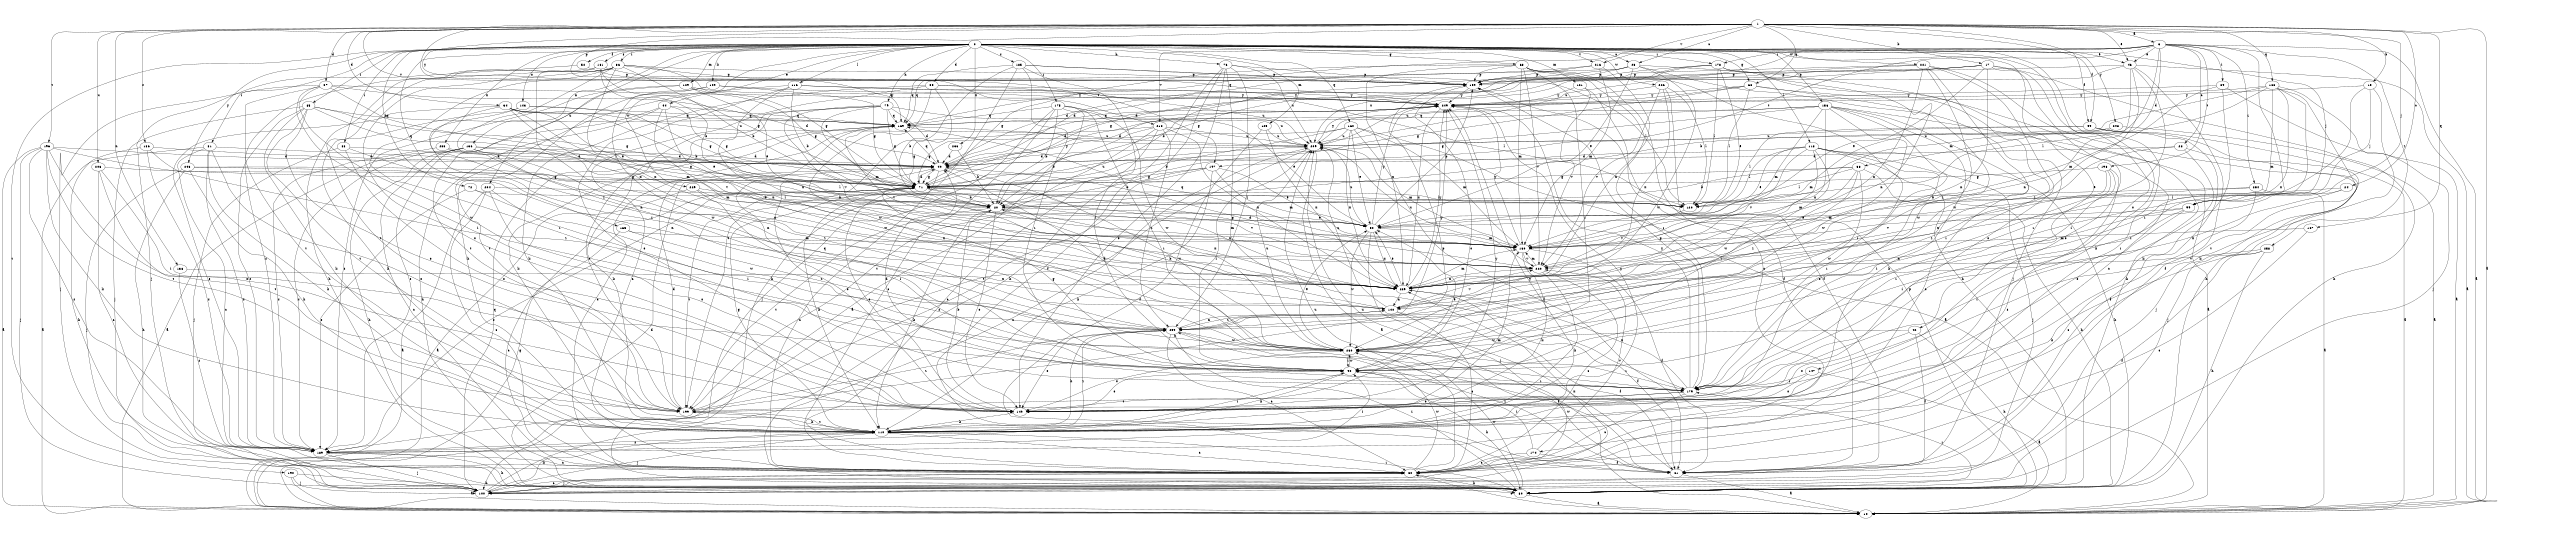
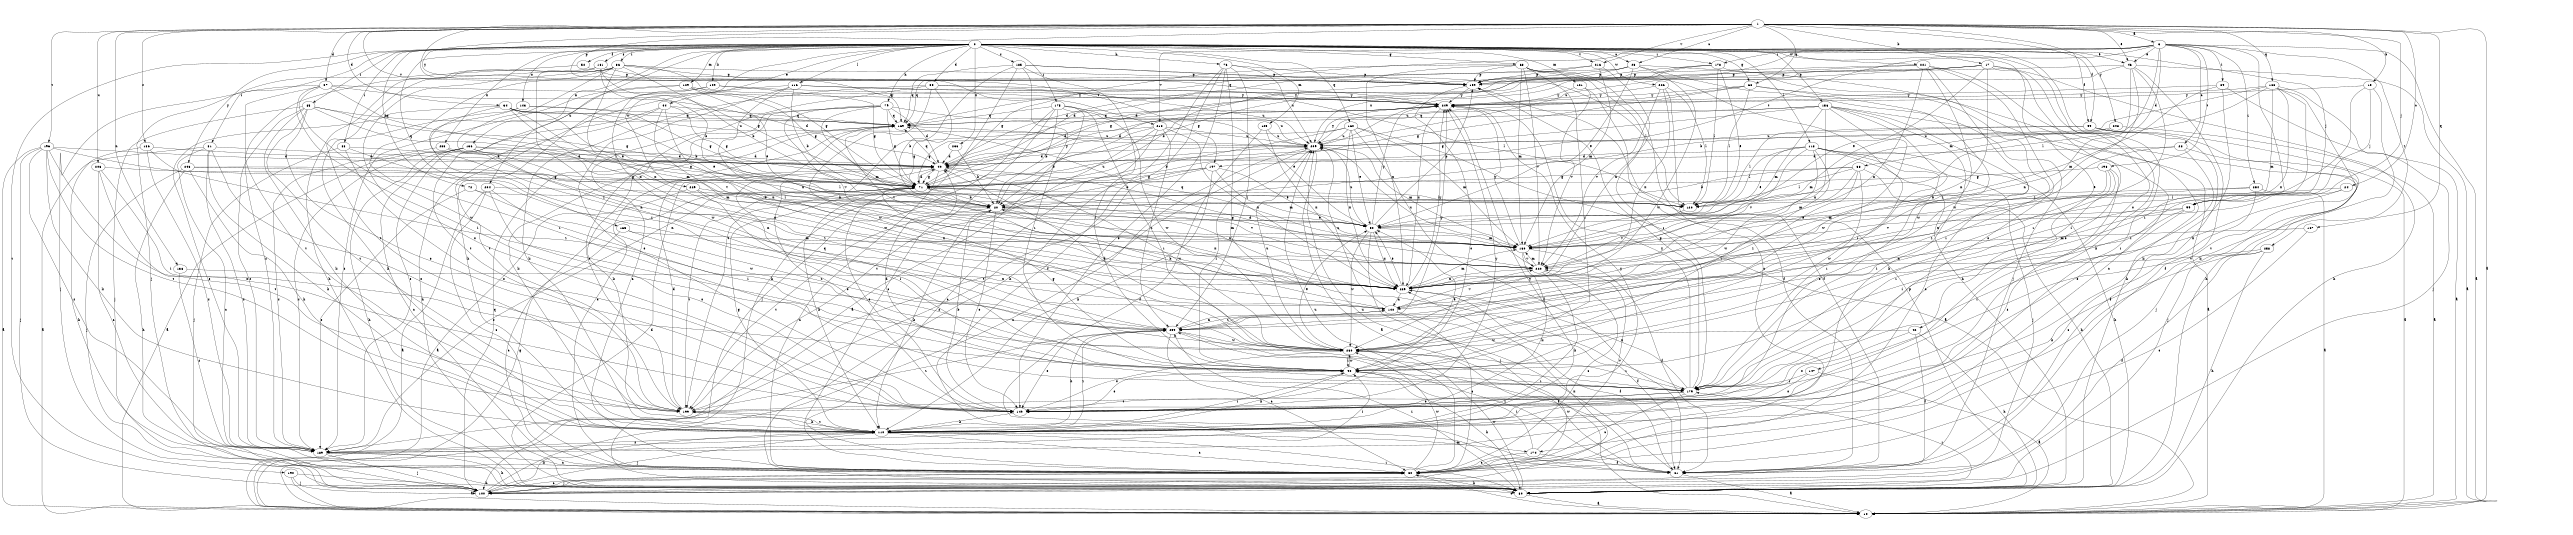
edge "178" -> "140": removed, label "n"
edge "199" -> "159": removed, label "p"
edge "110" -> "130": now "110" -> "174"
